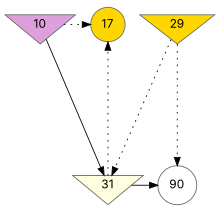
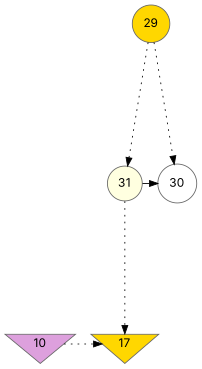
node "17": shape circle -> invtriangle
node "29": shape invtriangle -> circle
edge "10" -> "31": removed
node "31": shape invtriangle -> circle
node "90": label "90" -> "30"
